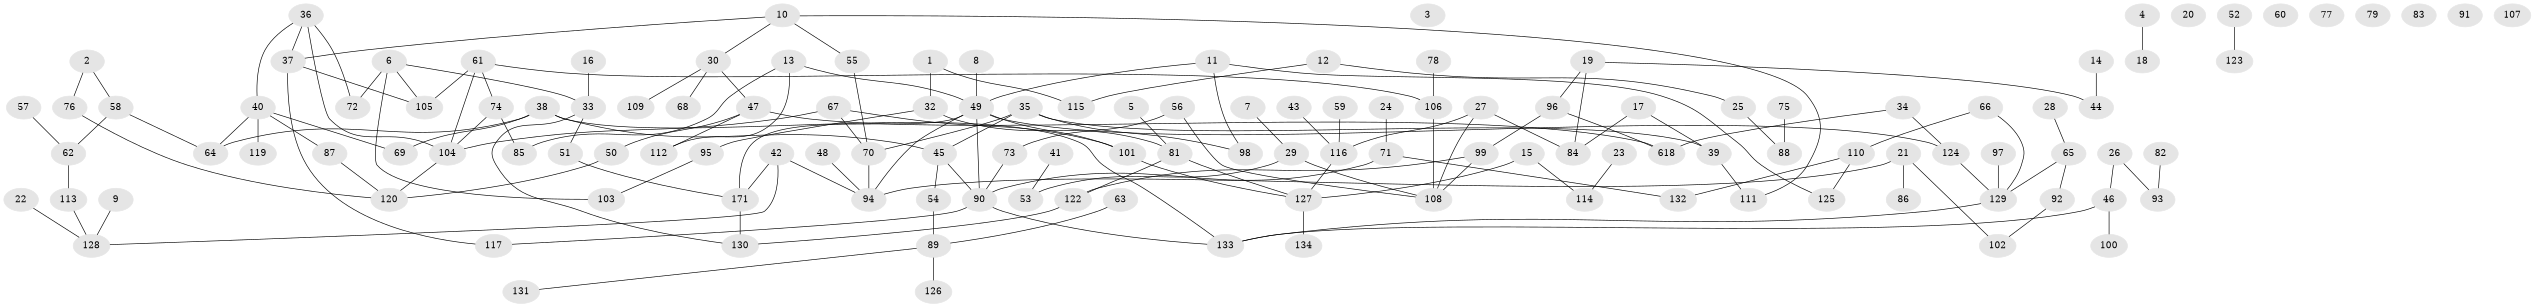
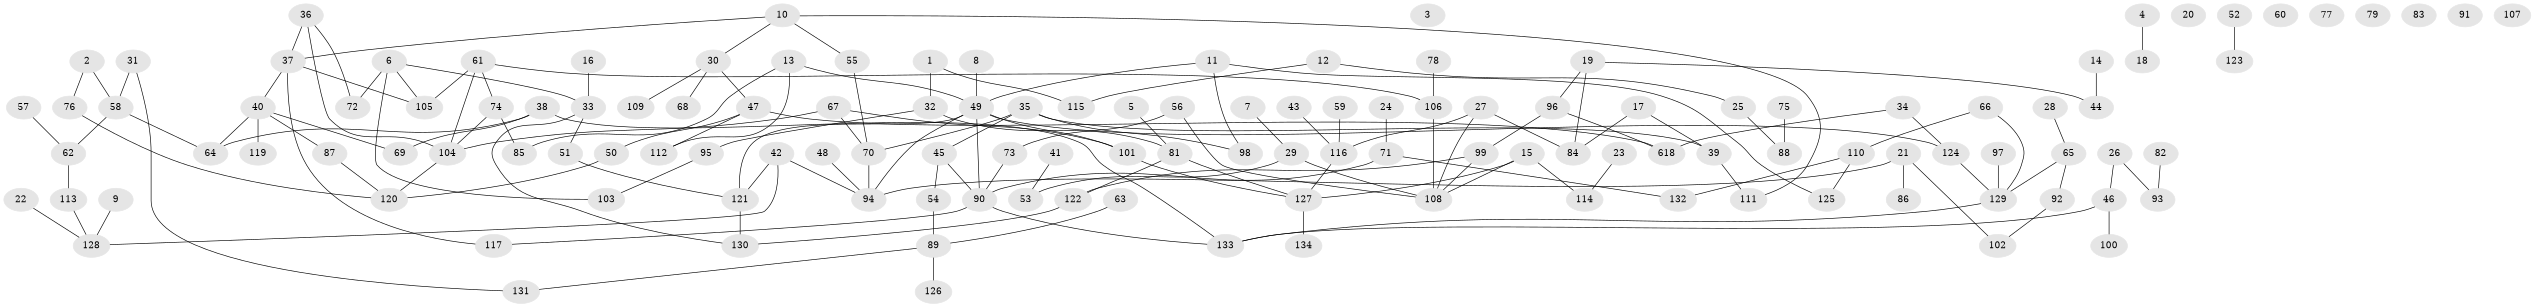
edge "36" -- "40": now "37" -- "40"
node "31": added
edge "38" -- "45": removed
edge "15" -- "108": added
node "171": label "171" -> "121"
